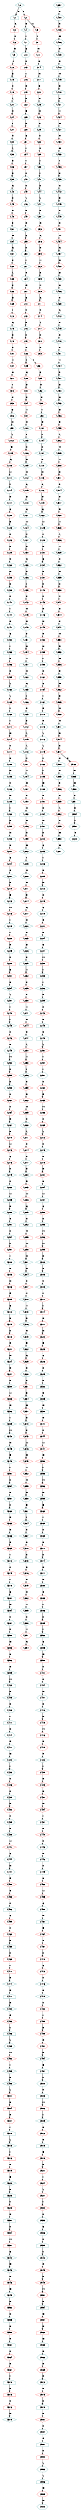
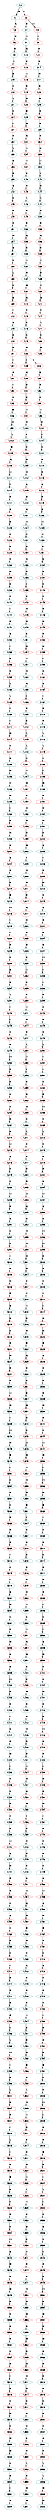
edge "S577" -> "S582": now "S579" -> "S582"
edge "S394" -> "S397": added, label "H"
